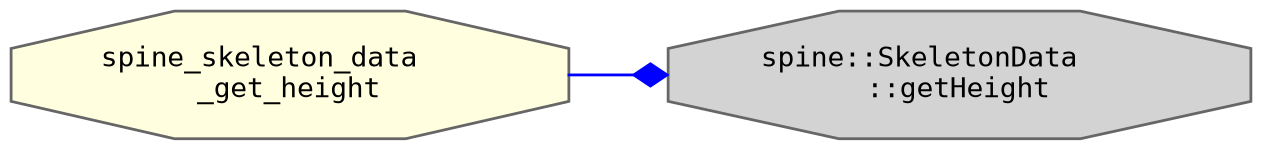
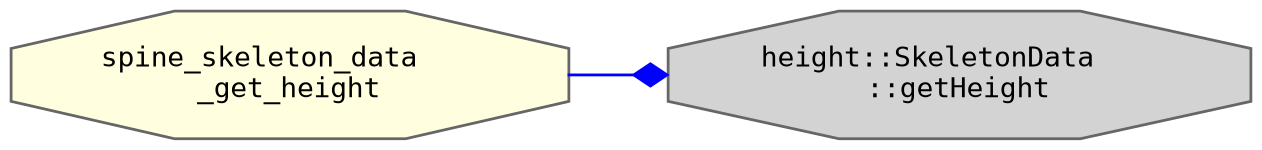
node "spine::SkeletonData ::getHeight": label "spine::SkeletonData ::getHeight" -> "height::SkeletonData ::getHeight"
